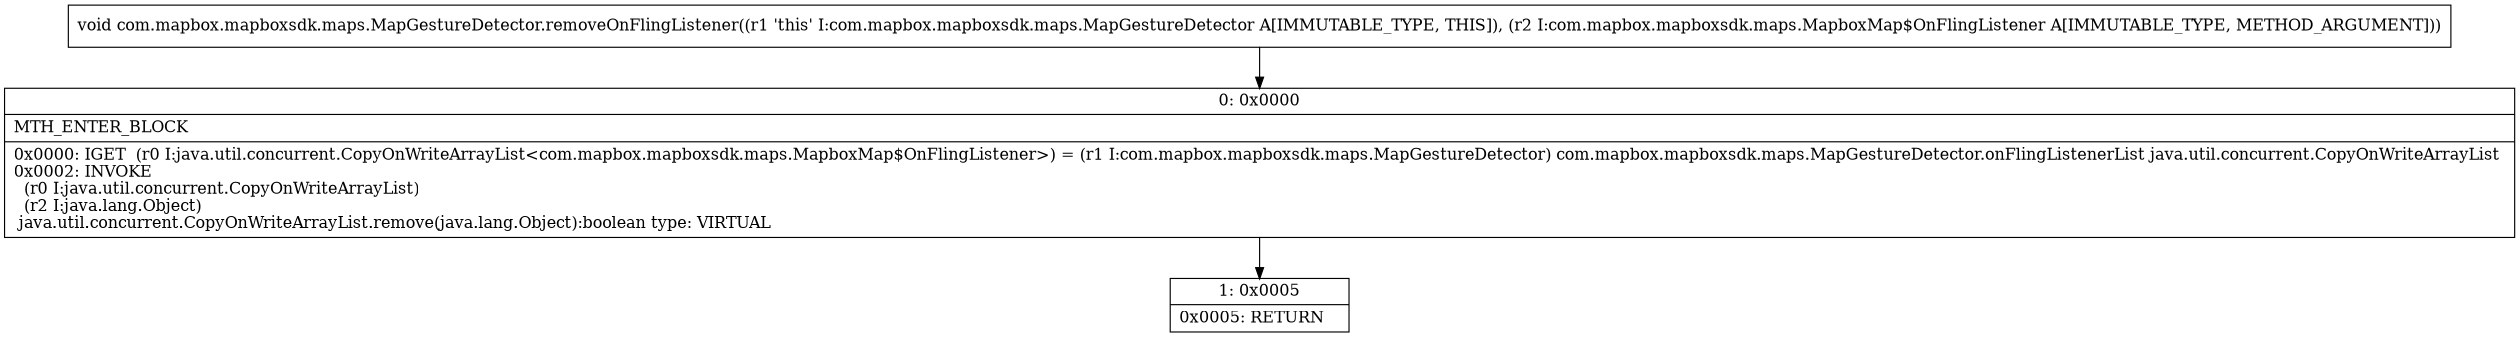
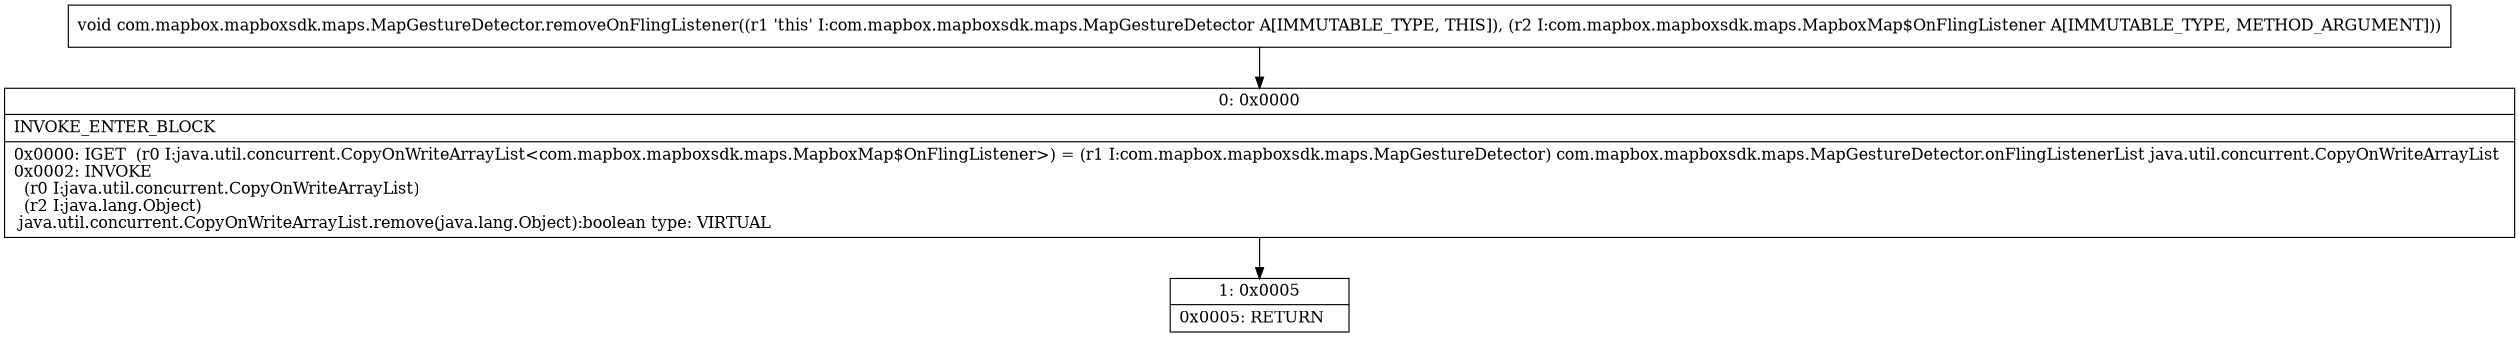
node "0: 0x0000": text "MTH_ENTER_BLOCK" -> "INVOKE_ENTER_BLOCK"
